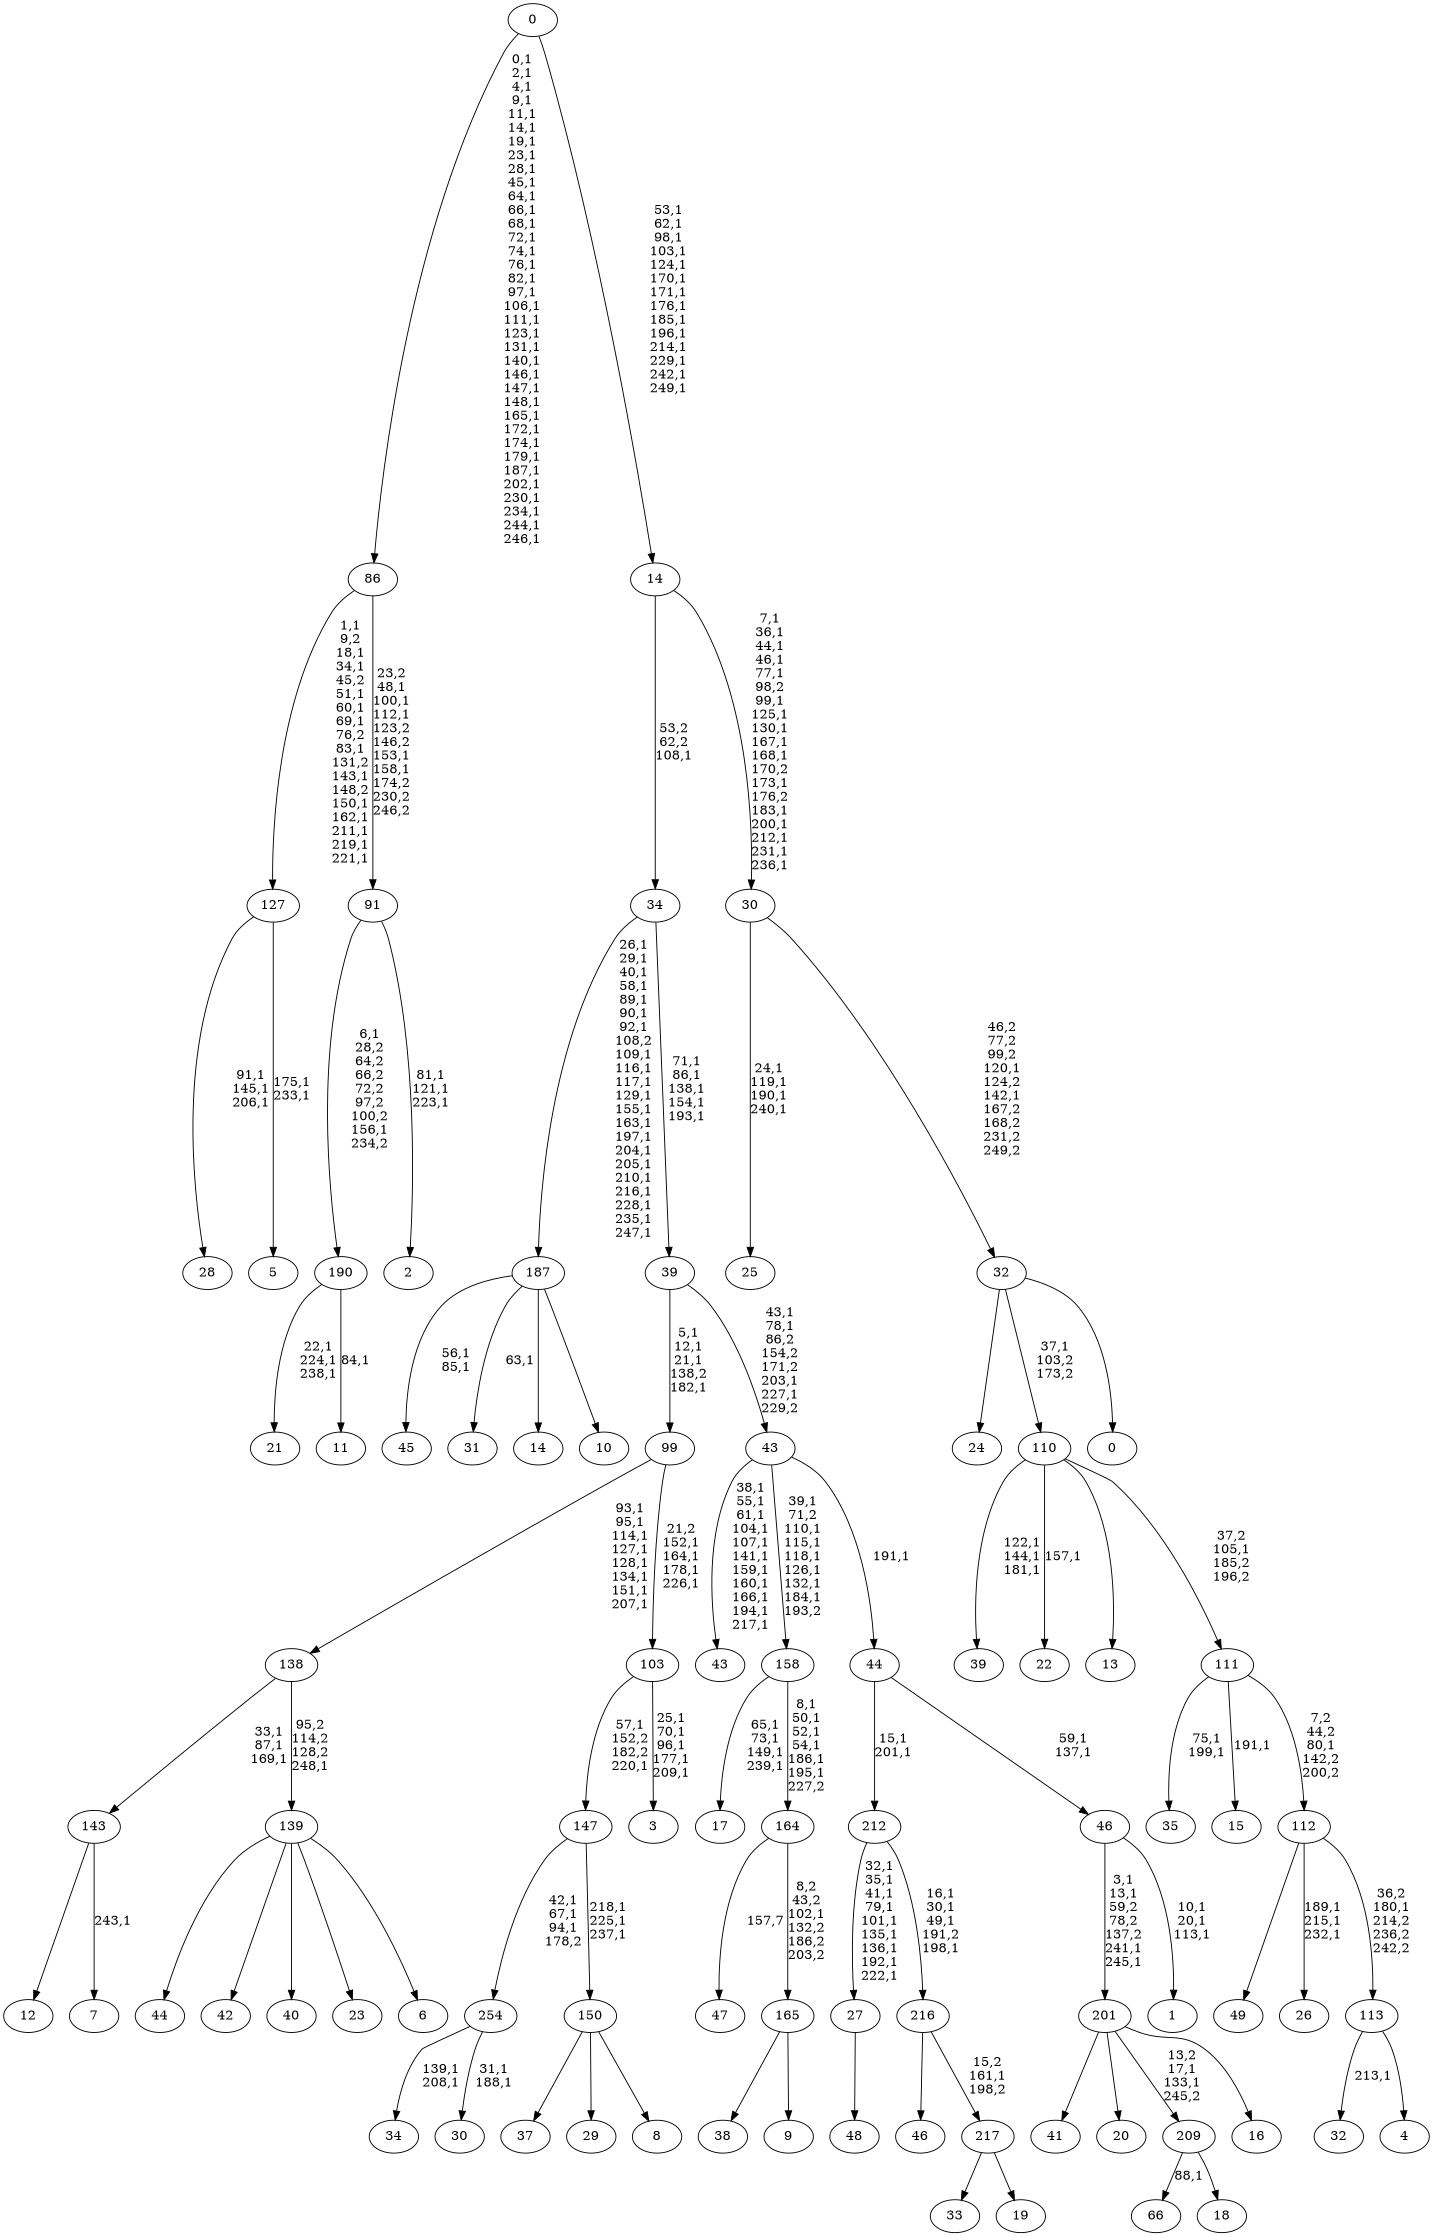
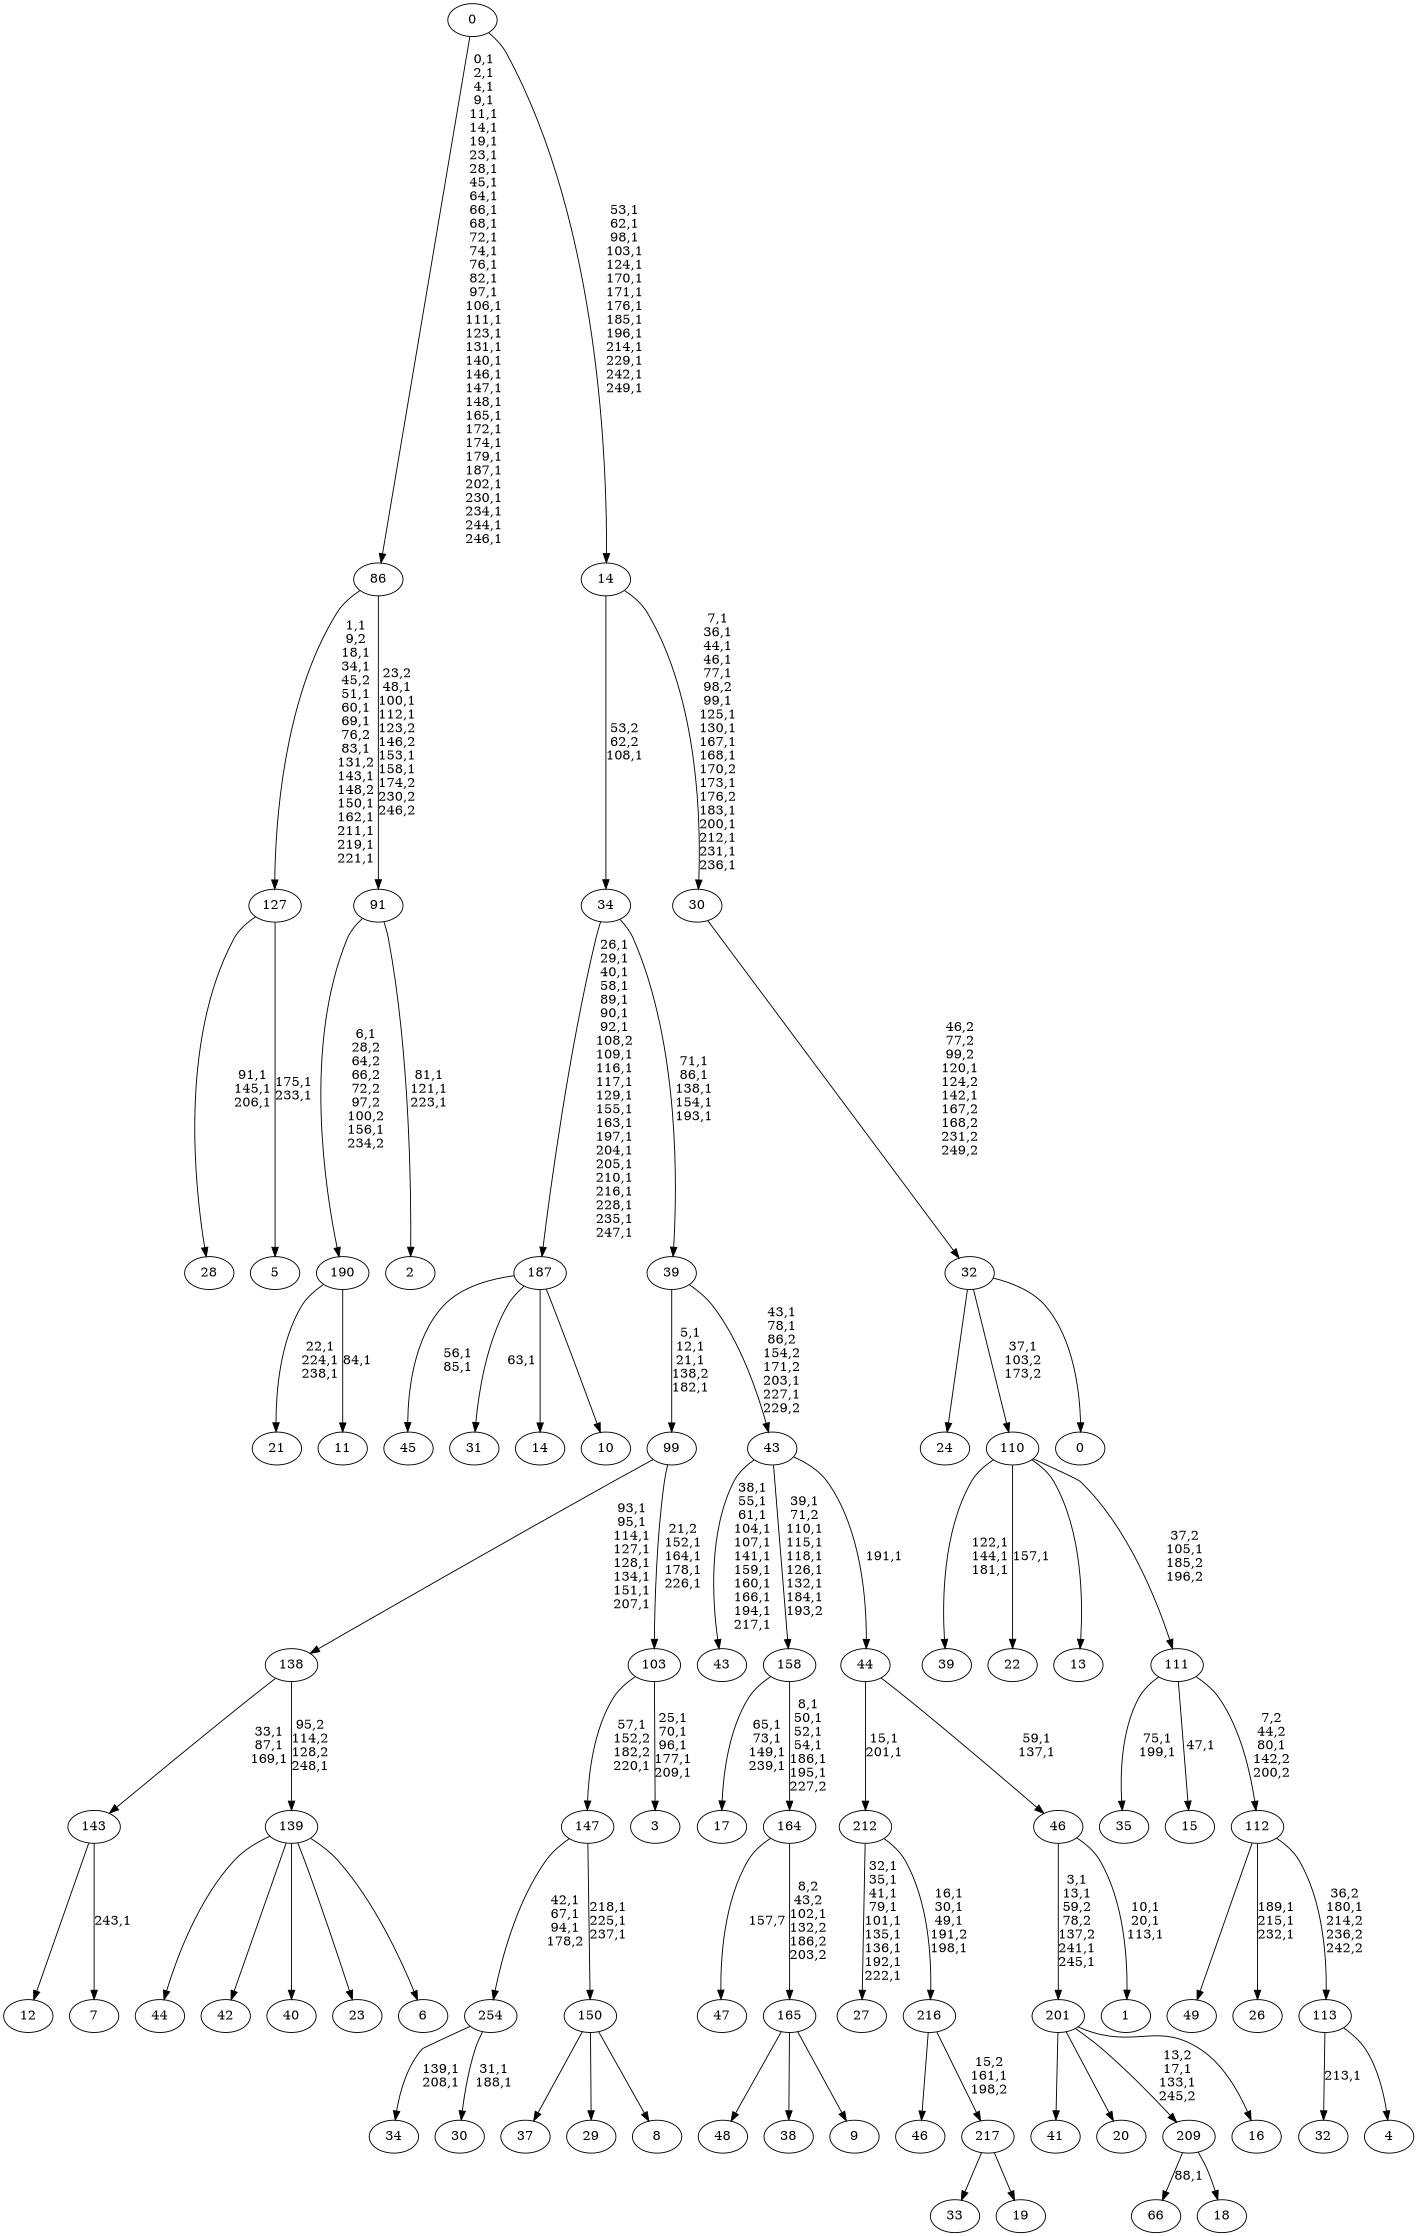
node "25": removed
edge "111" -> "15": label "191,1" -> "47,1"
edge "27" -> "48": now "165" -> "48"
